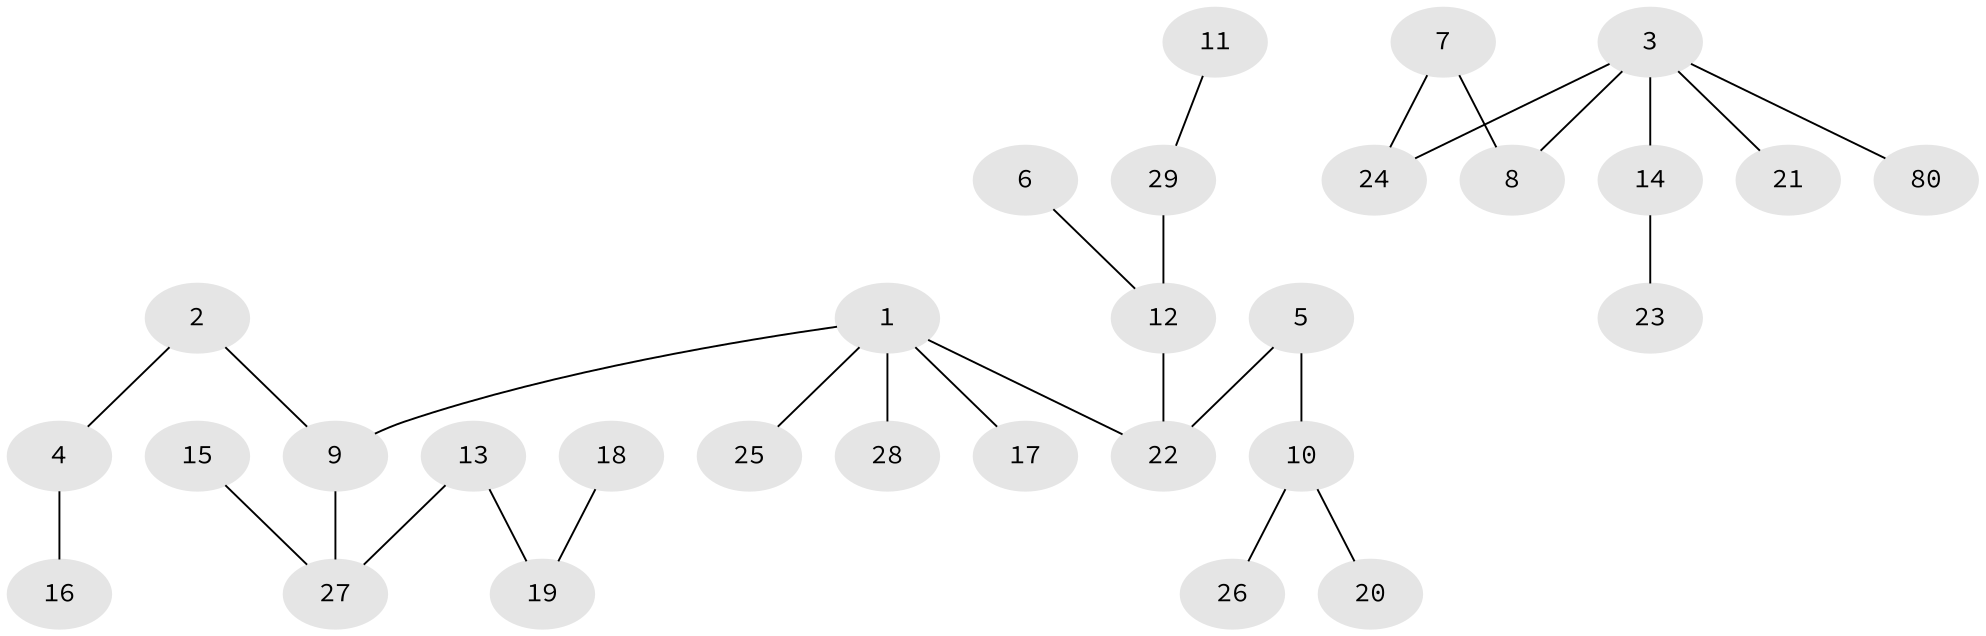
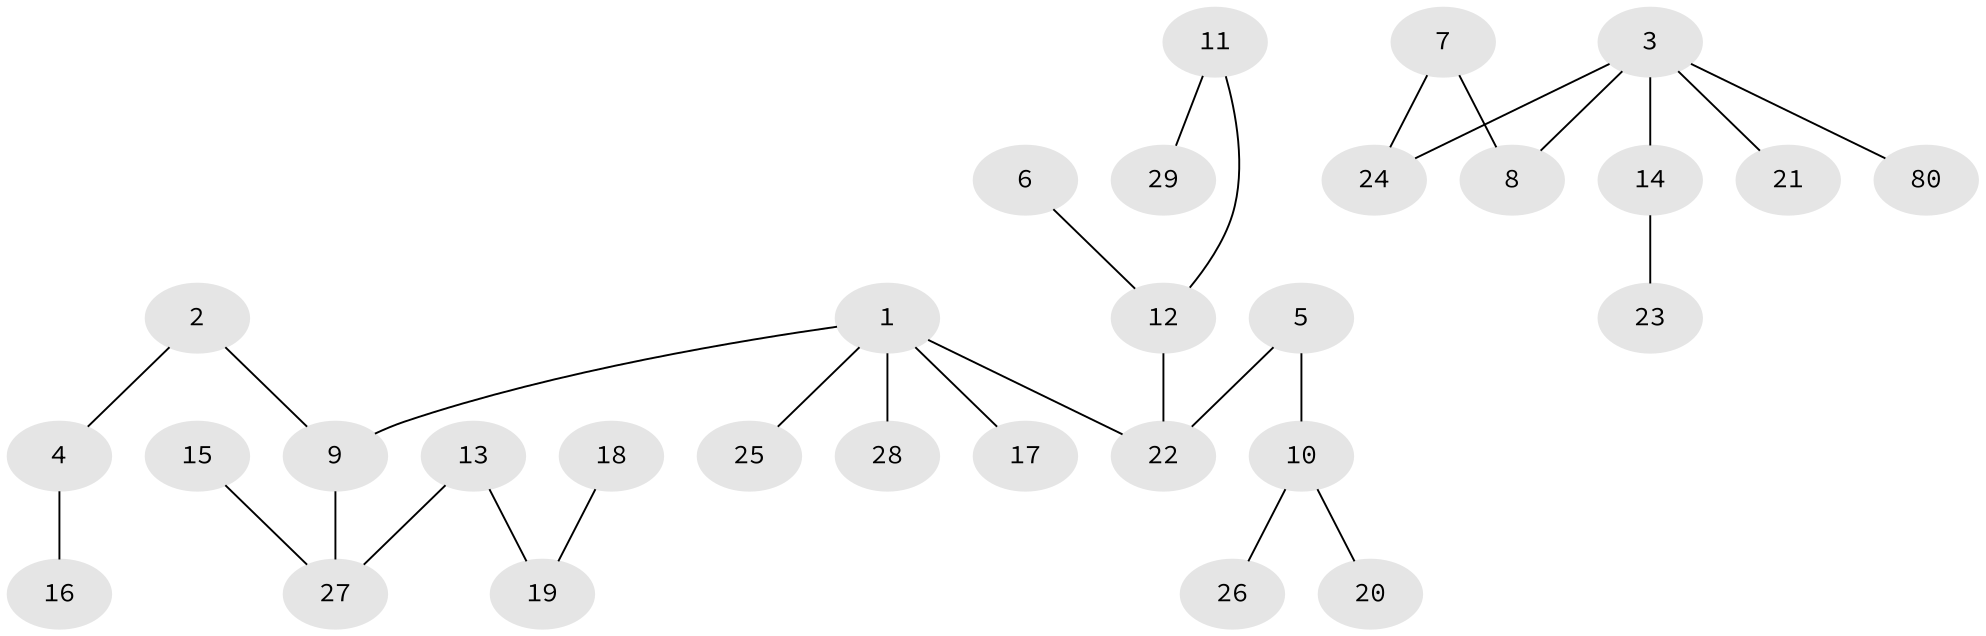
edge "29" -- "12": now "11" -- "12"
